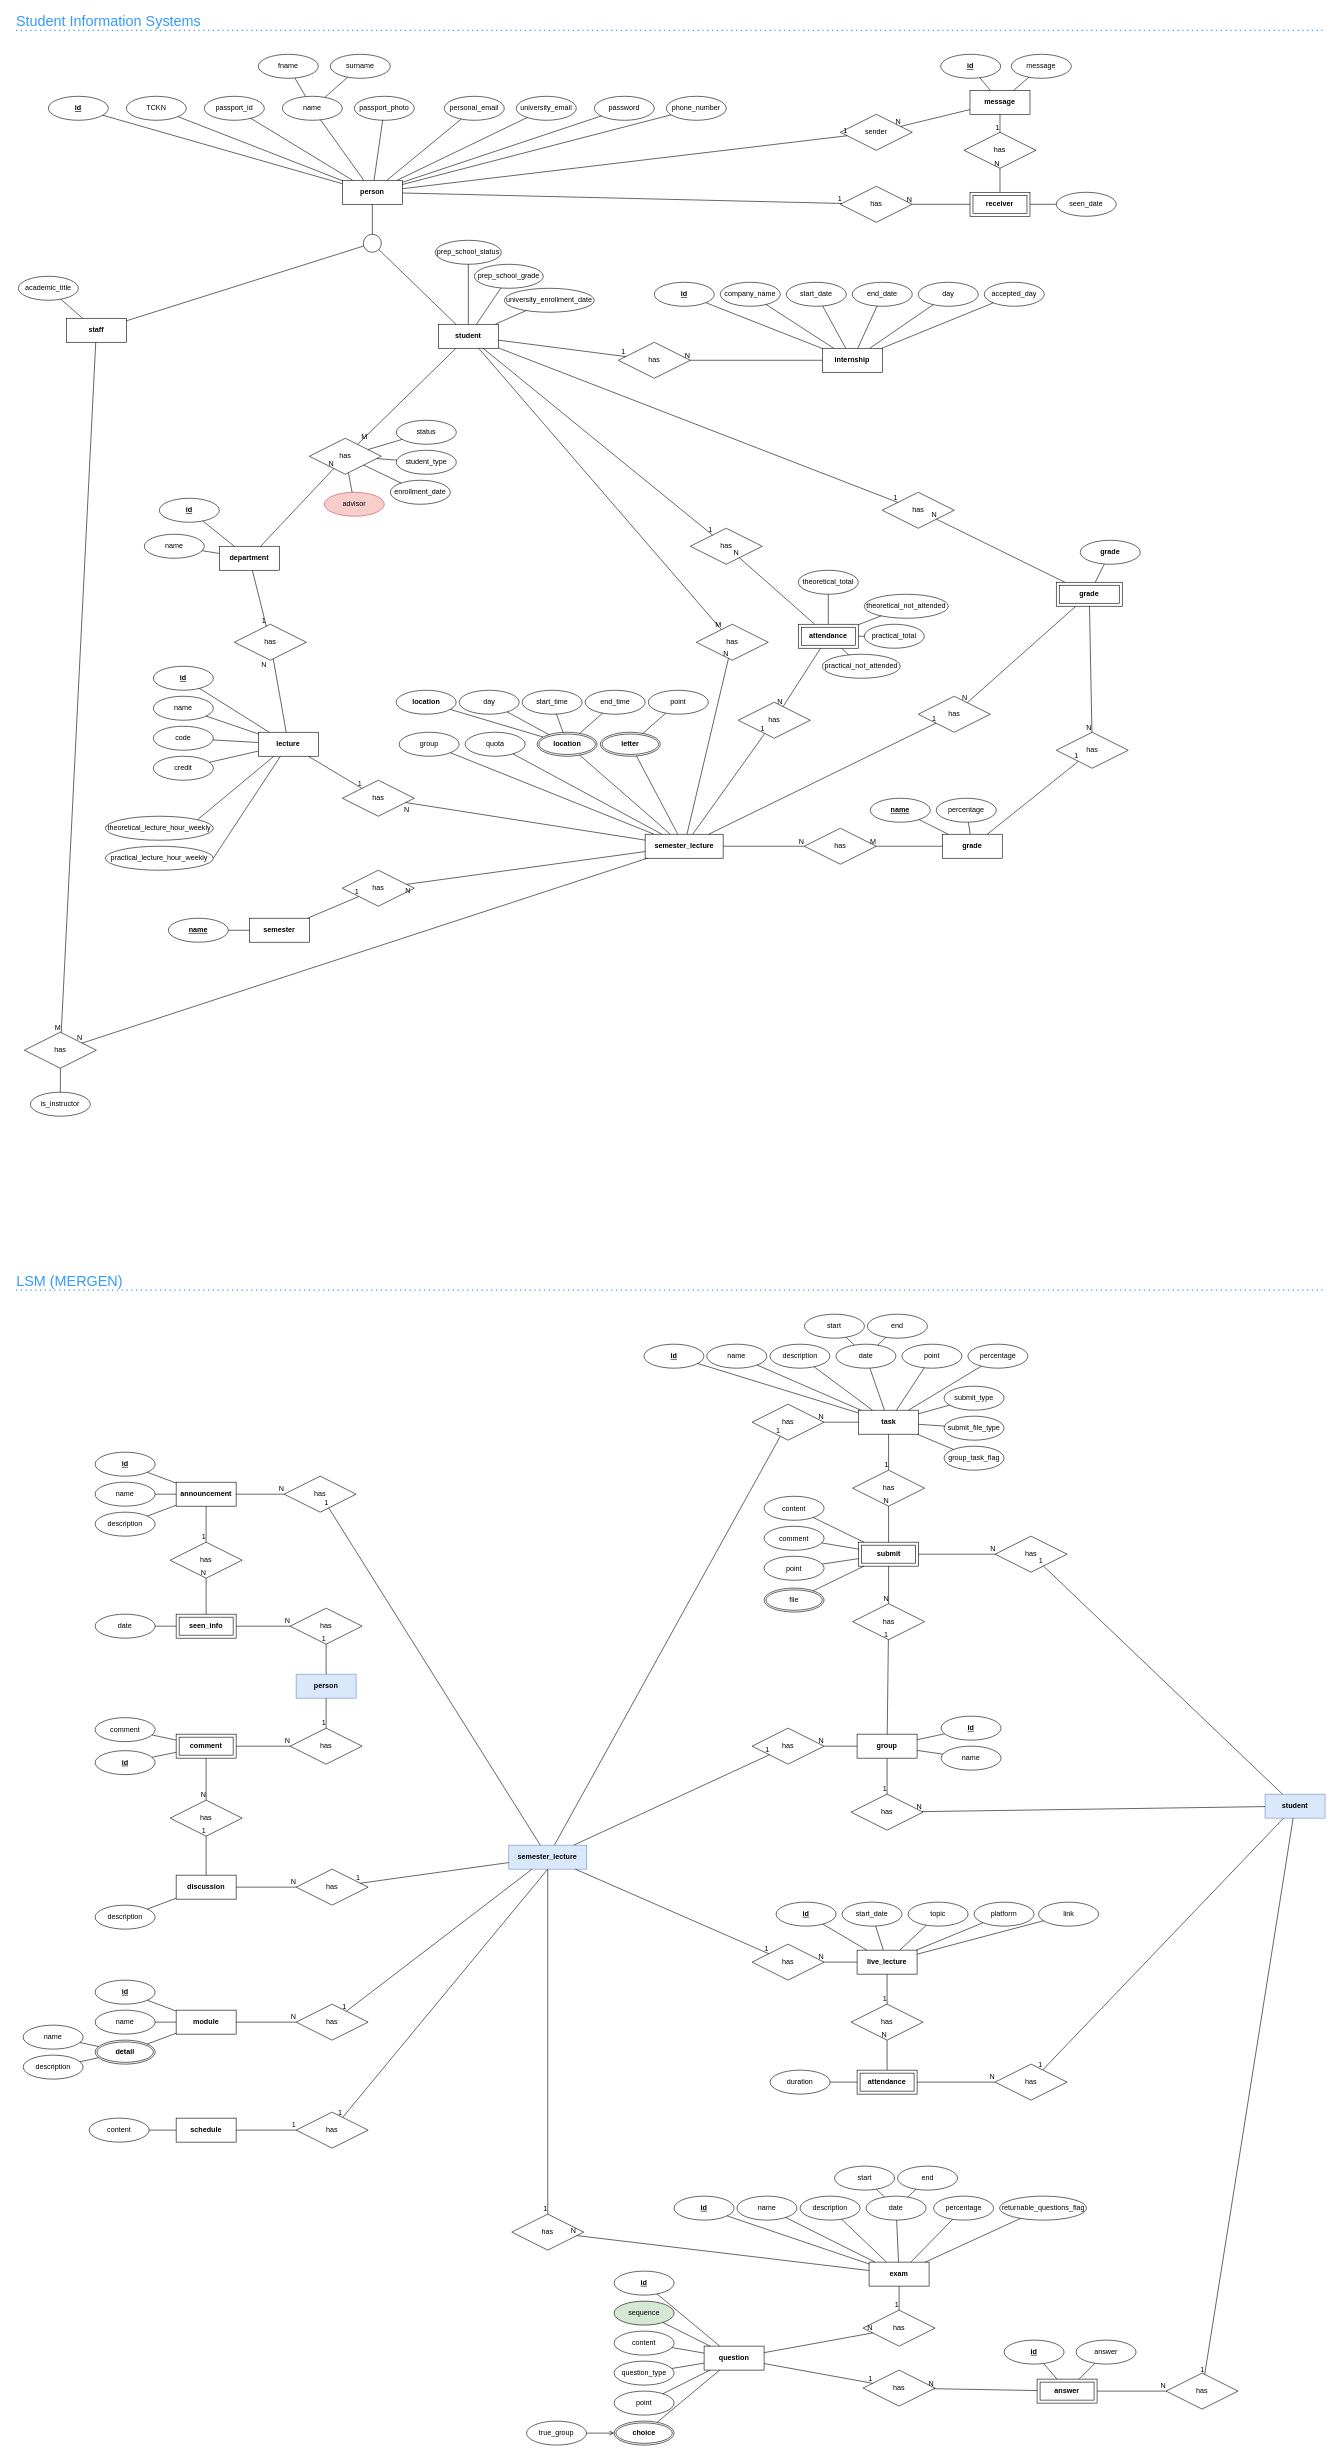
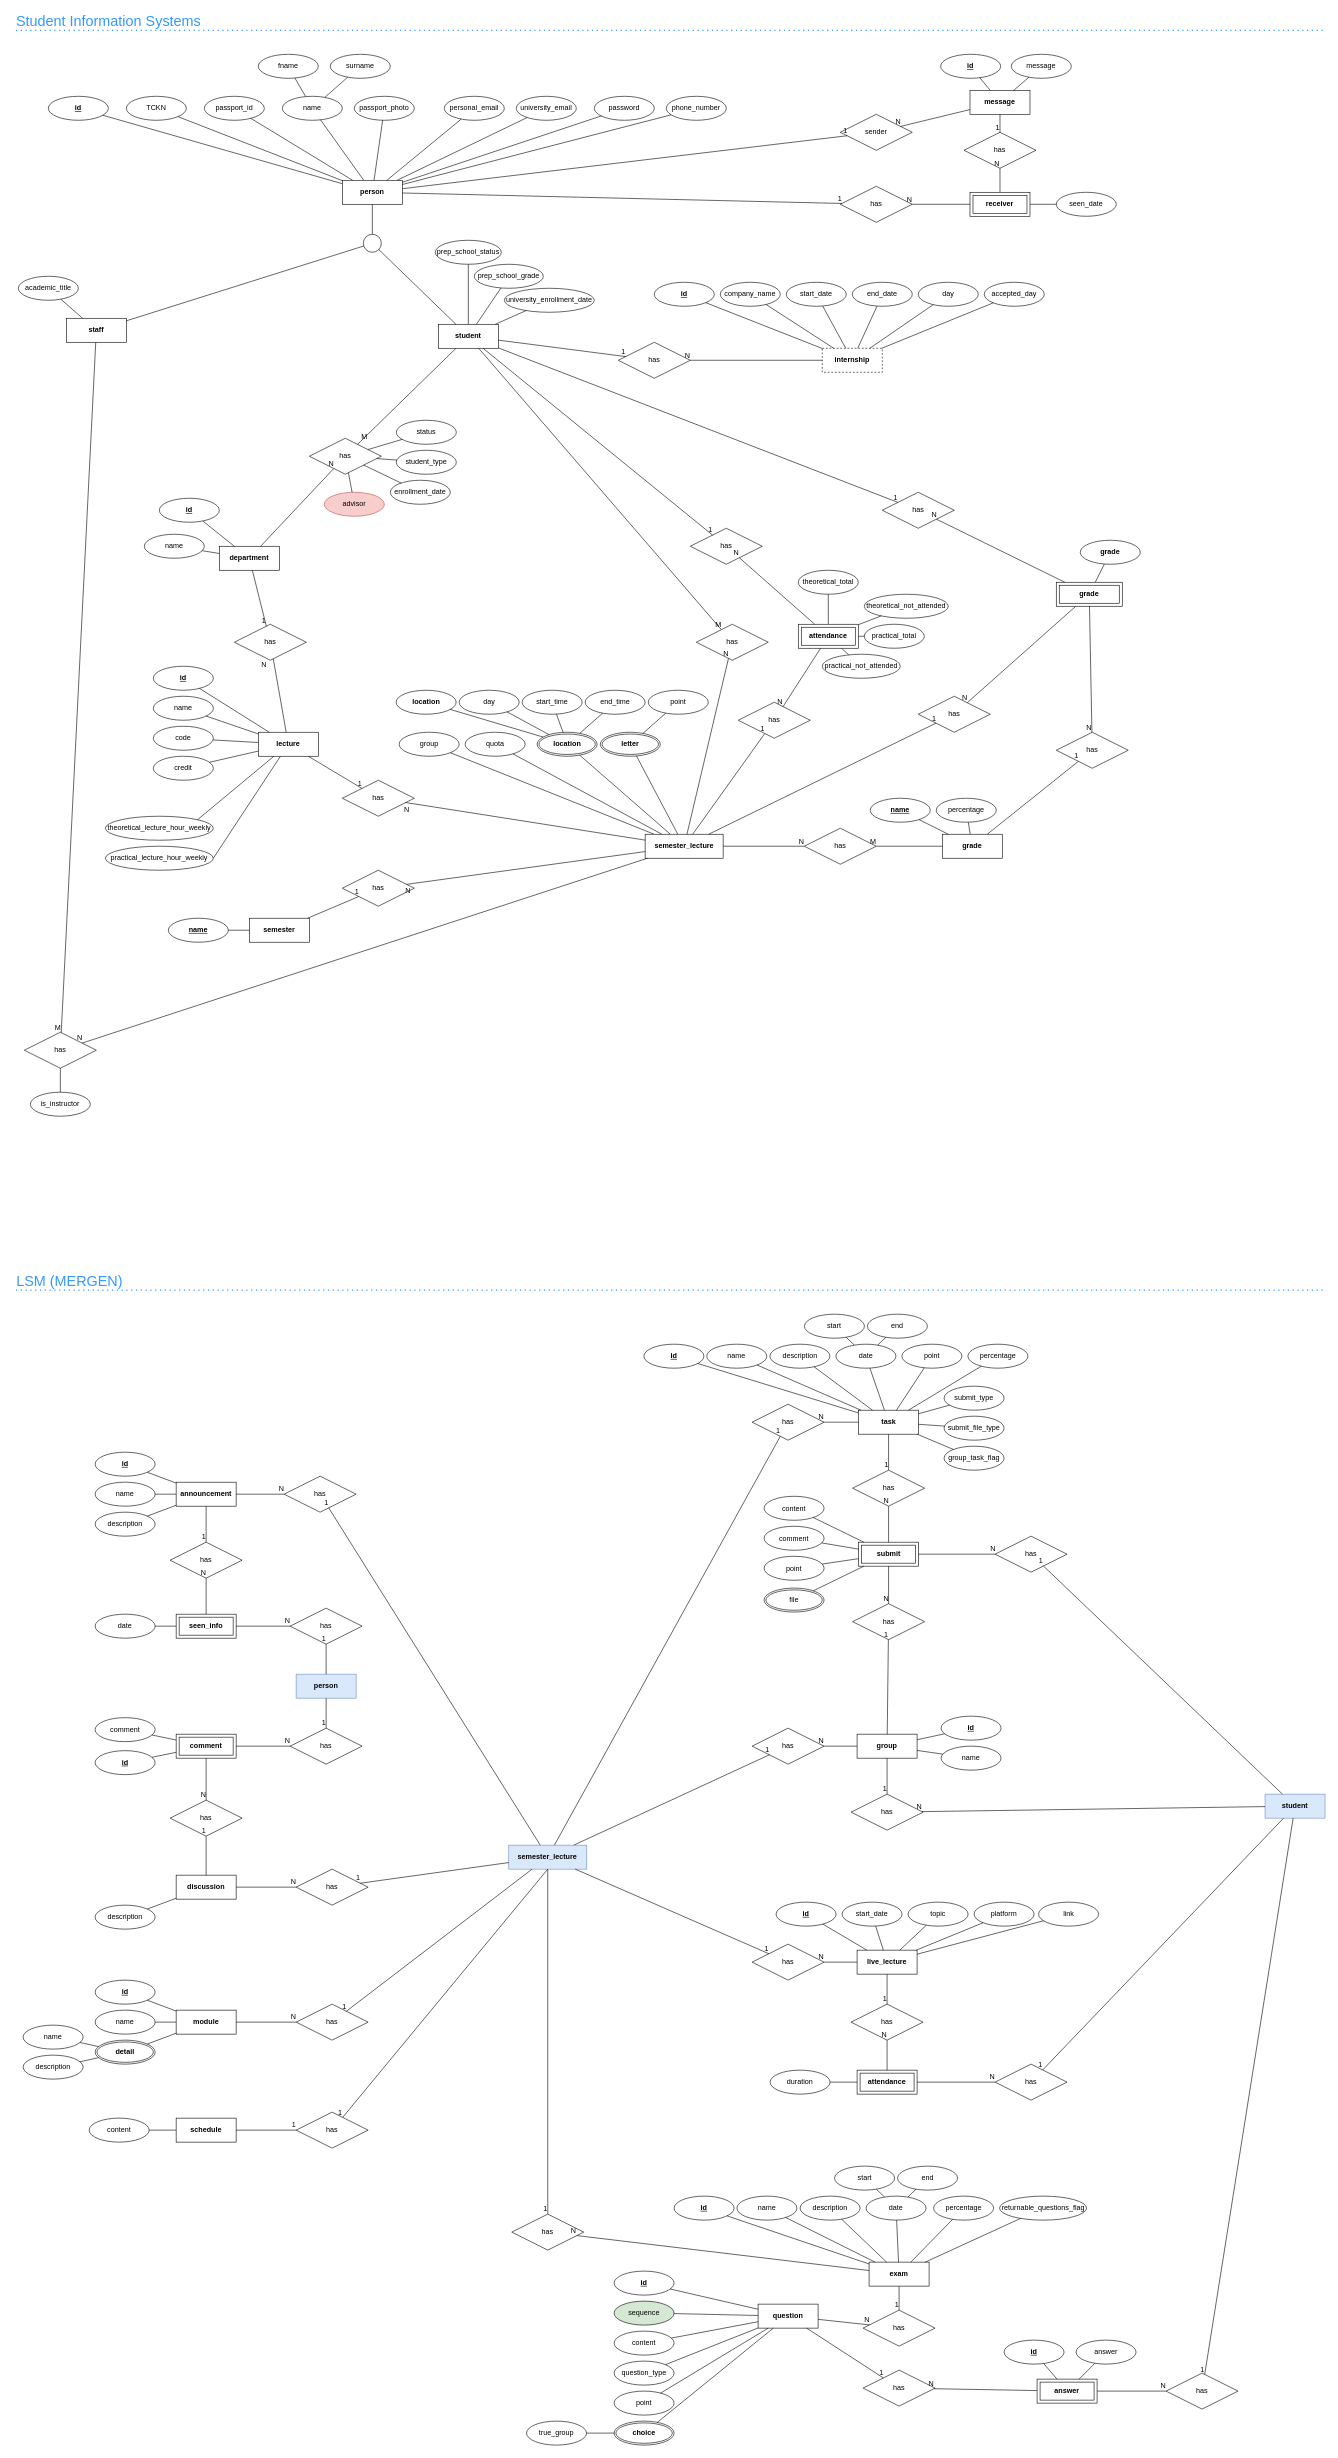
node "internship": style solid -> dashed
node "question": moved (734, 2358) -> (788, 2316)
edge "true_group" -> "choice": arrowhead open -> none
